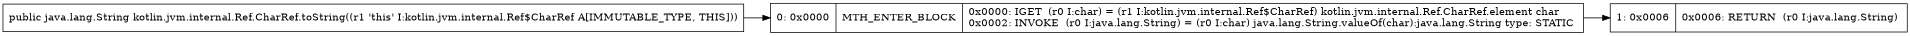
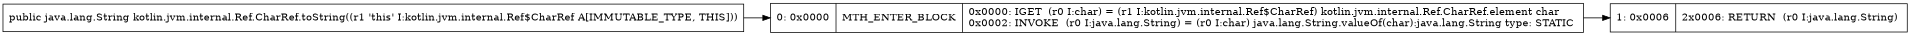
node "1: 0x0006": text "0x0006: RETURN  (r0 I:java.lang.String)" -> "2x0006: RETURN  (r0 I:java.lang.String)"
